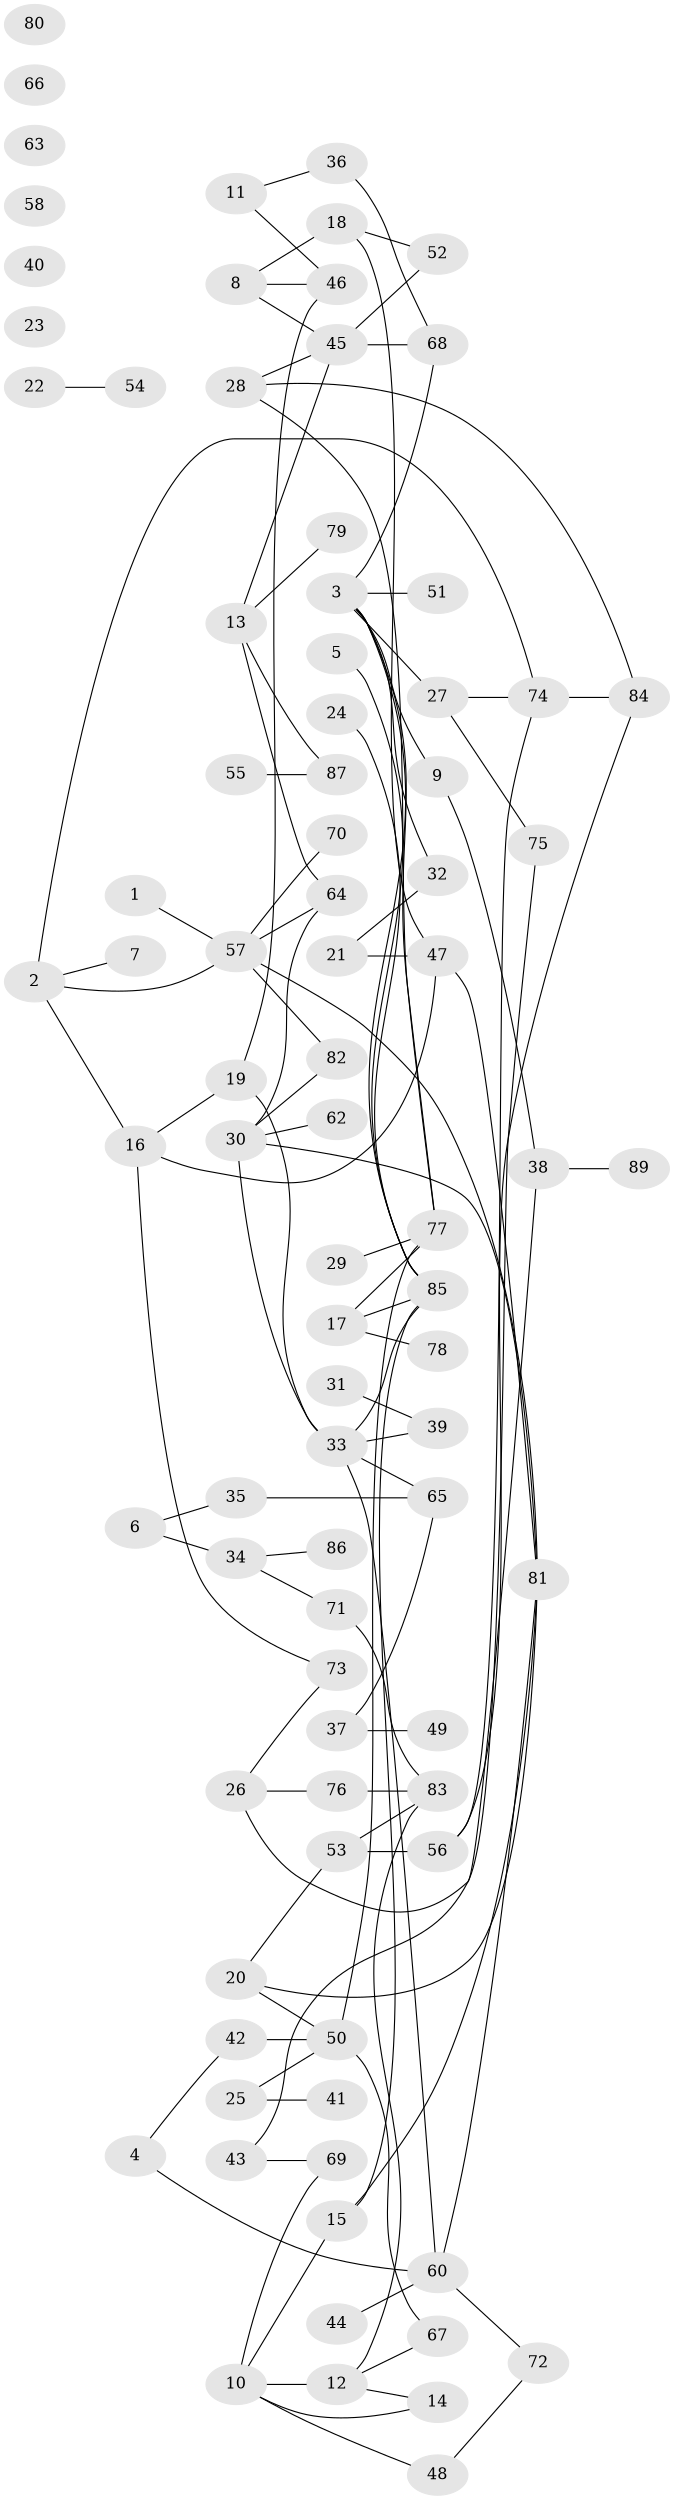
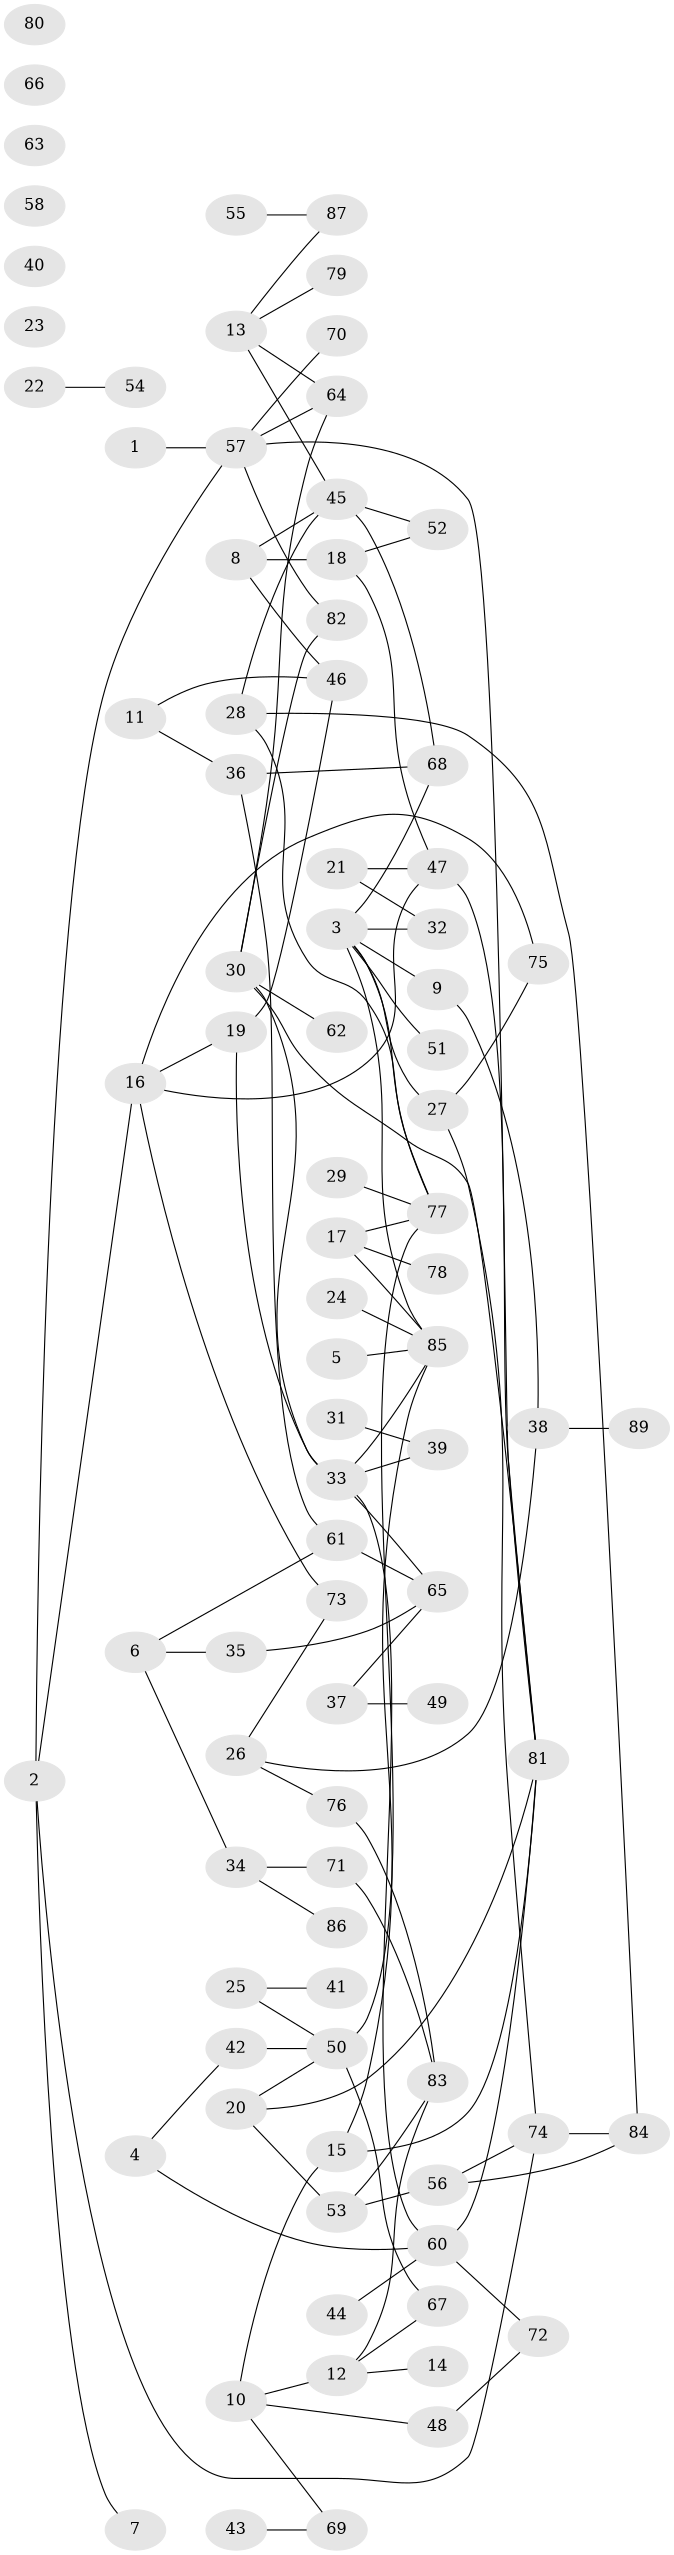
node "61": added
edge "75" -- "43": now "75" -- "16"
edge "10" -- "14": removed
